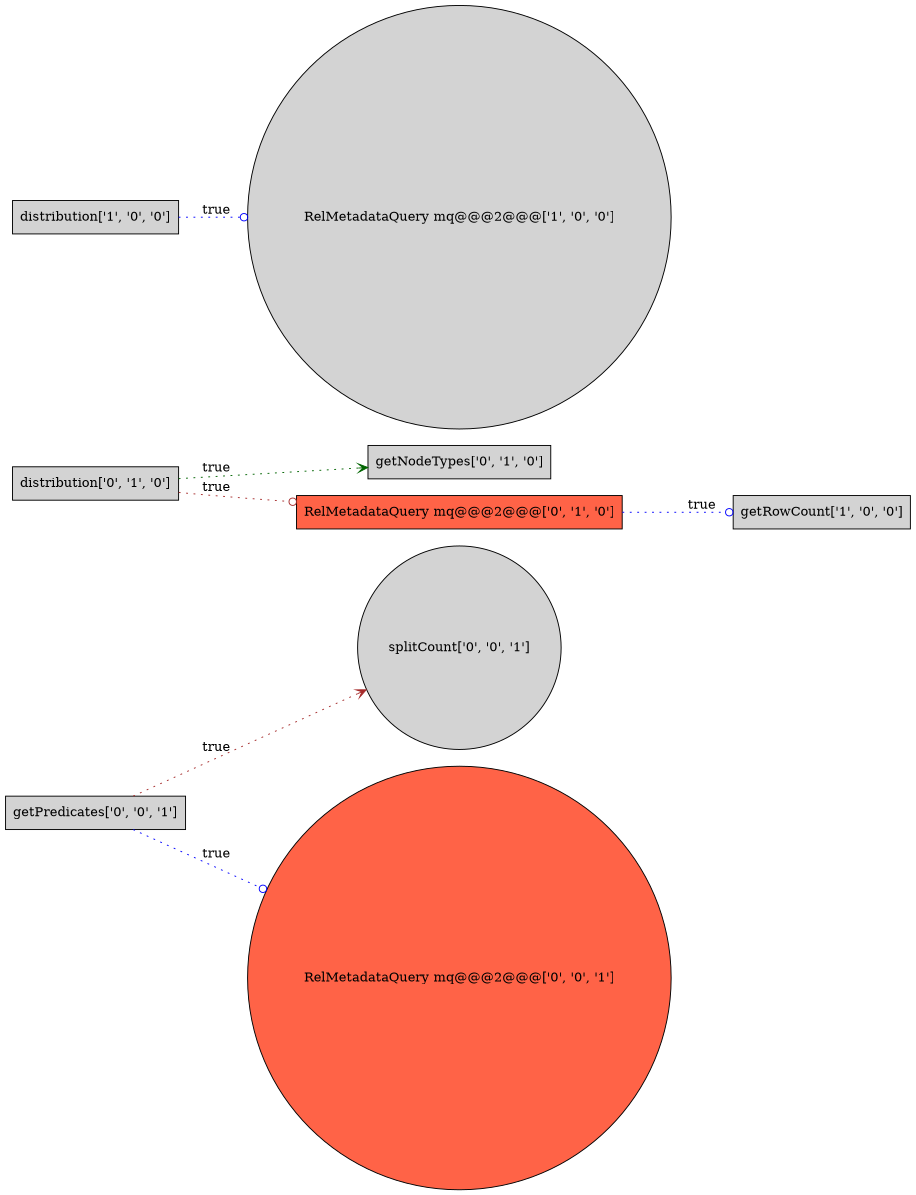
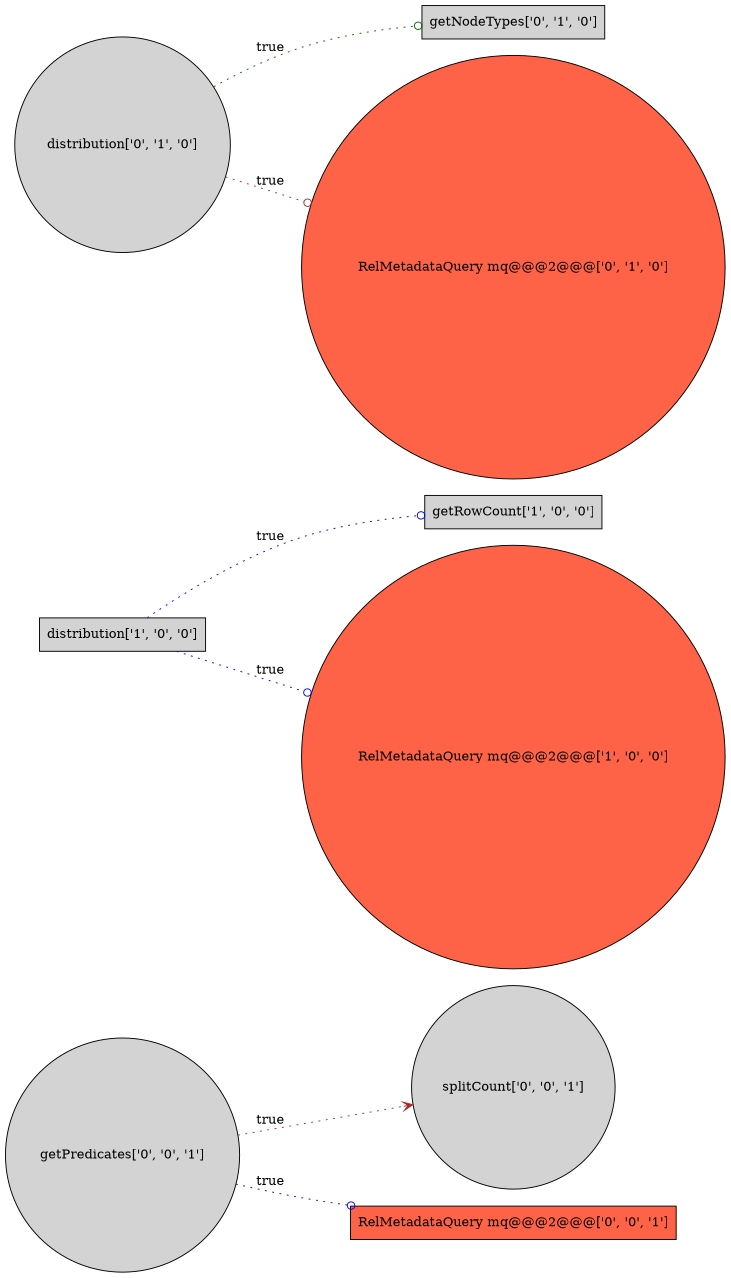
node "RelMetadataQuery mq@@@2@@@['1', '0', '0']": fillcolor lightgray -> tomato
edge "distribution['0', '1', '0']" -> "getNodeTypes['0', '1', '0']": arrowhead vee -> odot
node "distribution['0', '1', '0']": shape box -> circle
node "RelMetadataQuery mq@@@2@@@['0', '1', '0']": shape box -> circle
edge "RelMetadataQuery mq@@@2@@@['0', '1', '0']" -> "getRowCount['1', '0', '0']": now "distribution['1', '0', '0']" -> "getRowCount['1', '0', '0']"
node "getPredicates['0', '0', '1']": shape box -> circle
node "RelMetadataQuery mq@@@2@@@['0', '0', '1']": shape circle -> box
